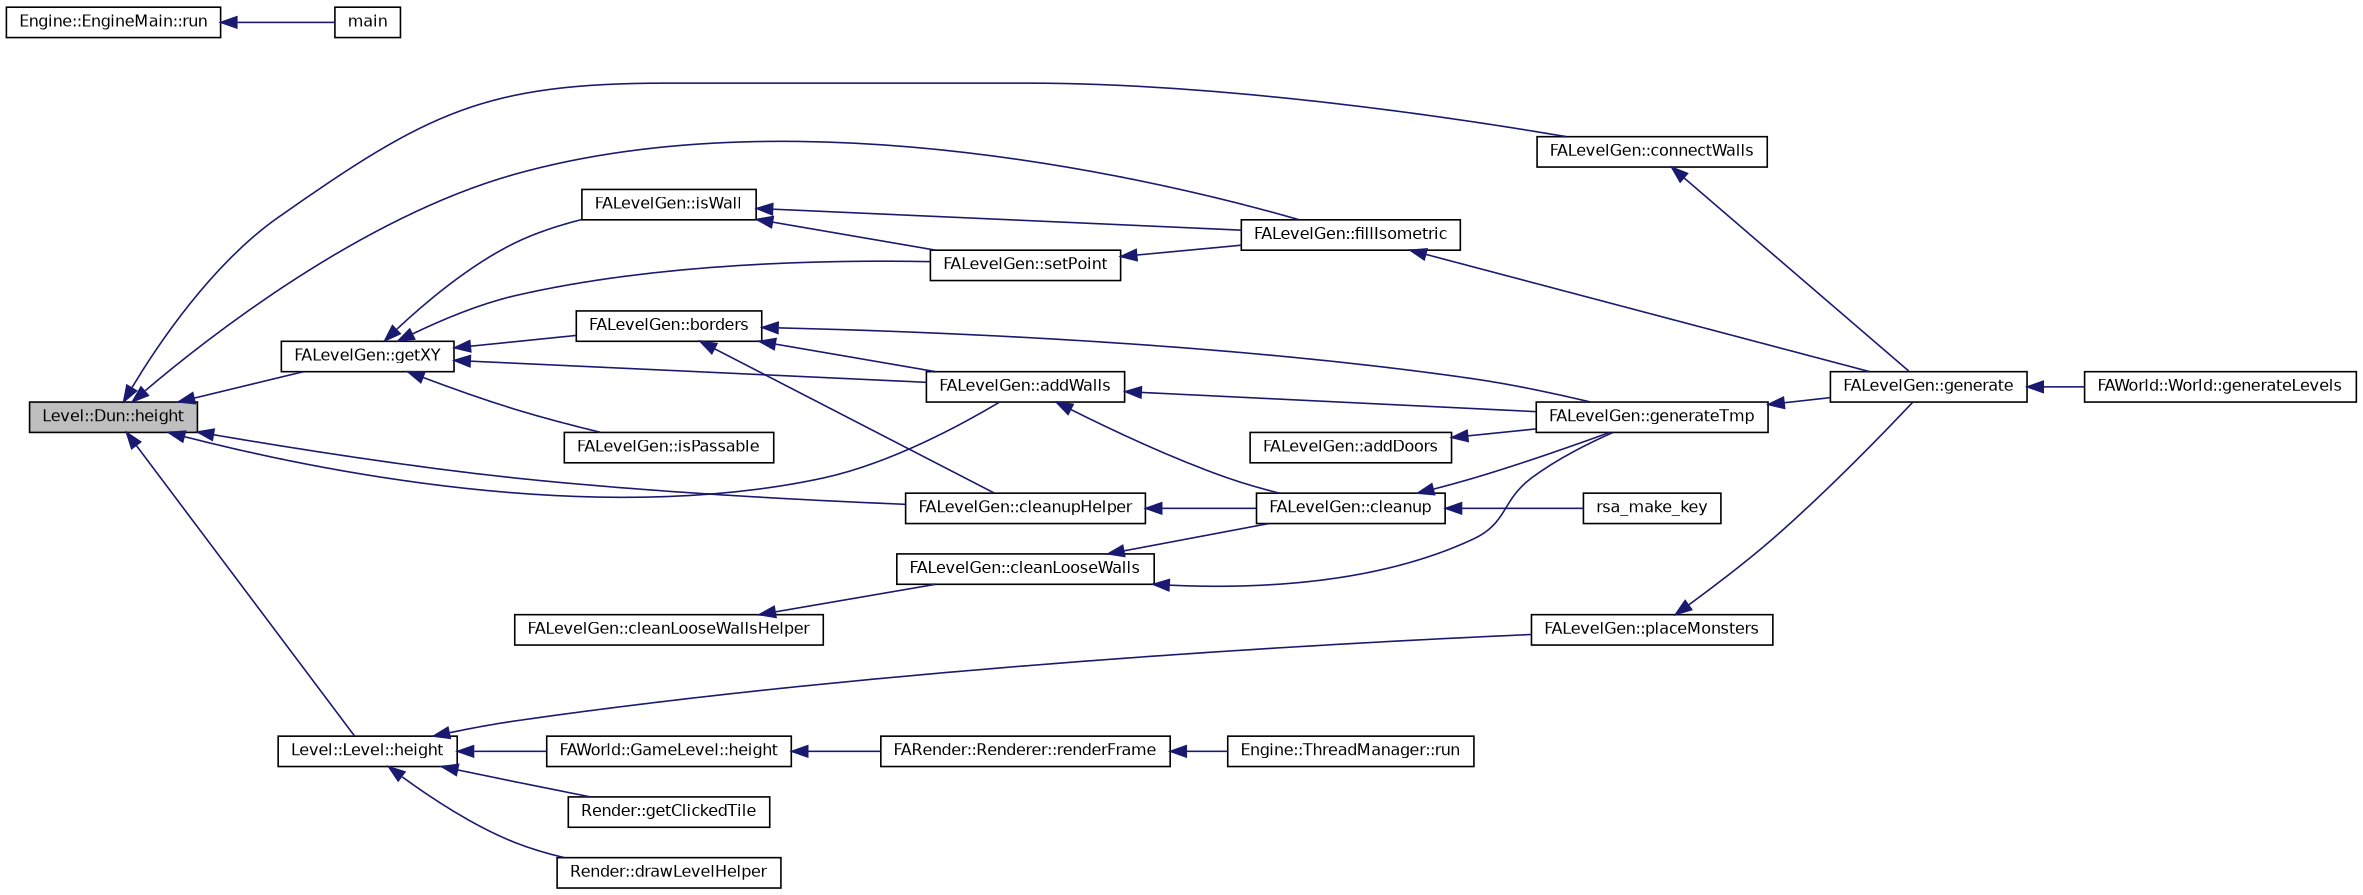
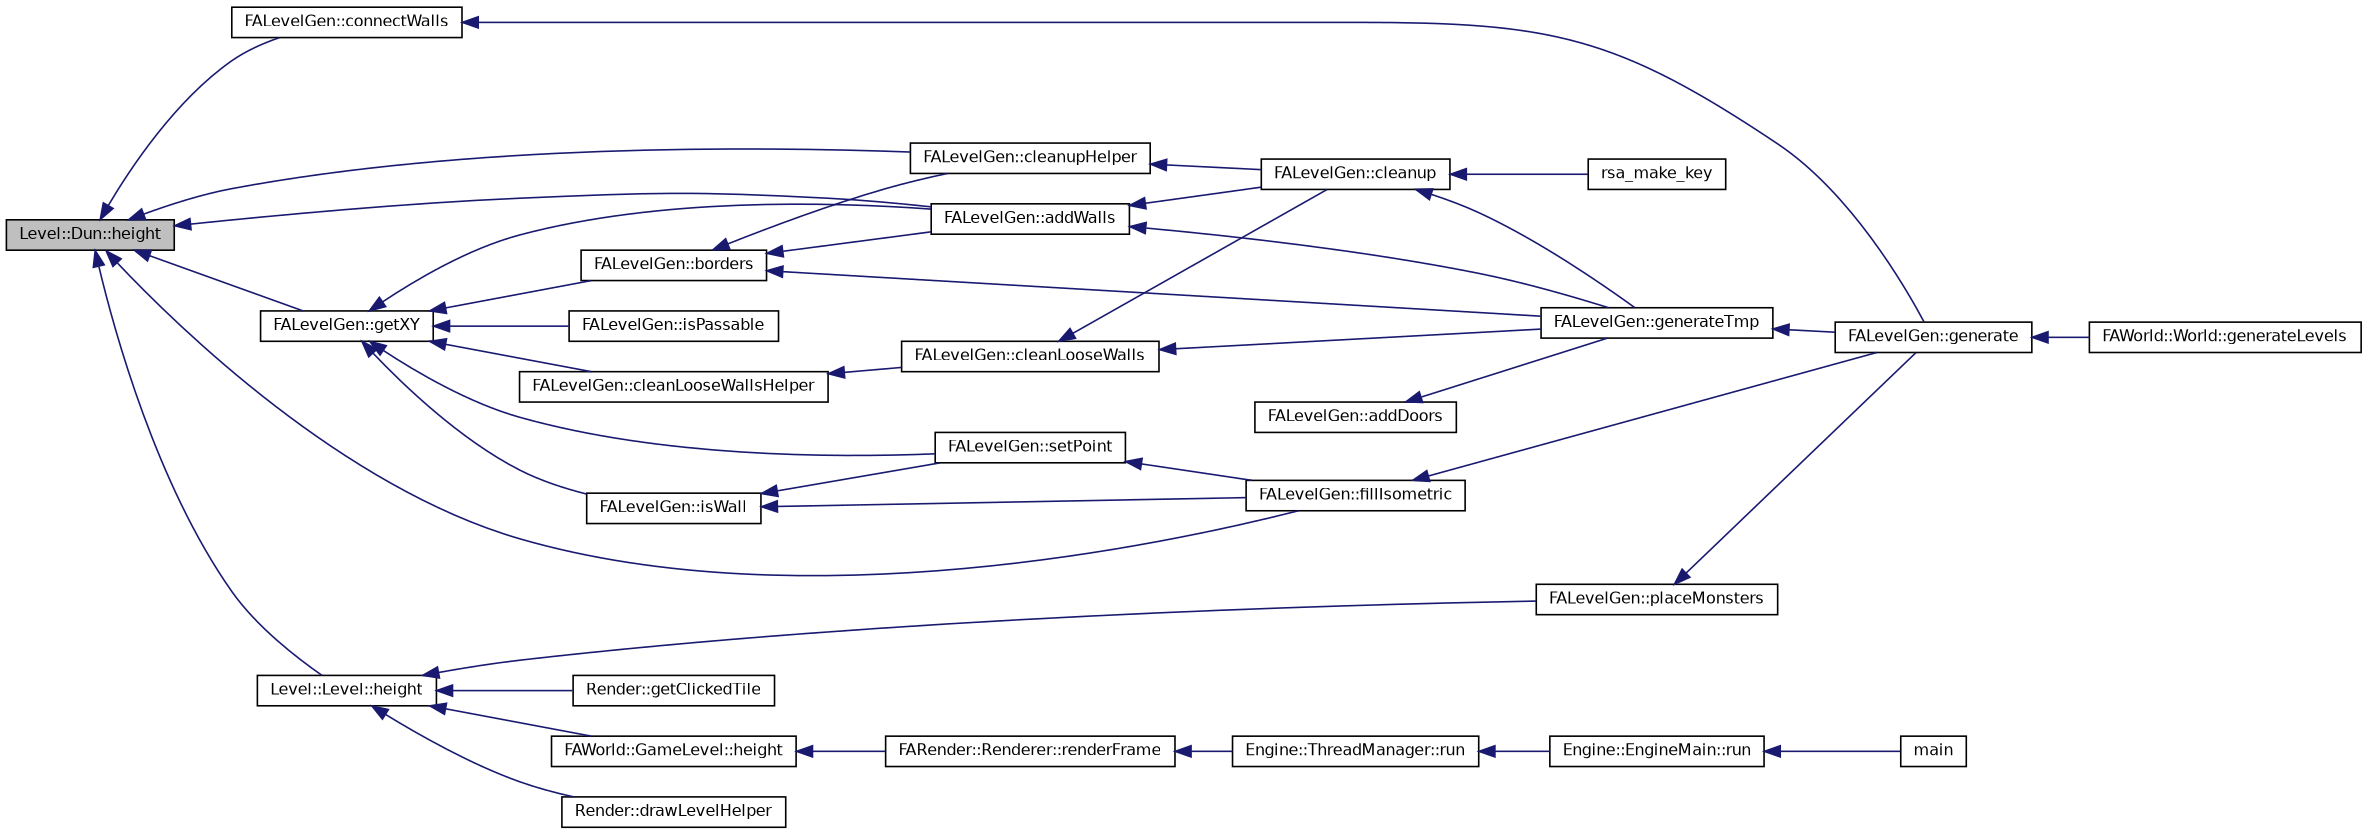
edge "FALevelGen::cleanLooseWallsHelper" -> "FALevelGen::getXY": added
edge "Engine::EngineMain::run" -> "Engine::ThreadManager::run": added
